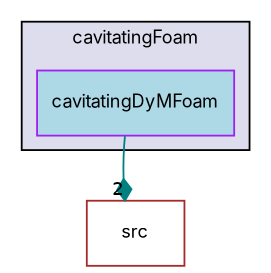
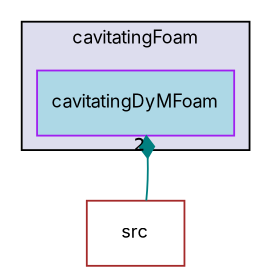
edge "cavitatingDyMFoam" -> "src": reversed
